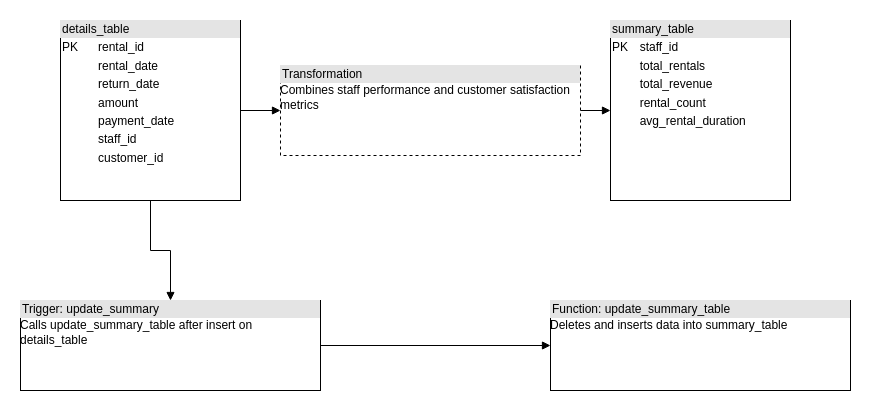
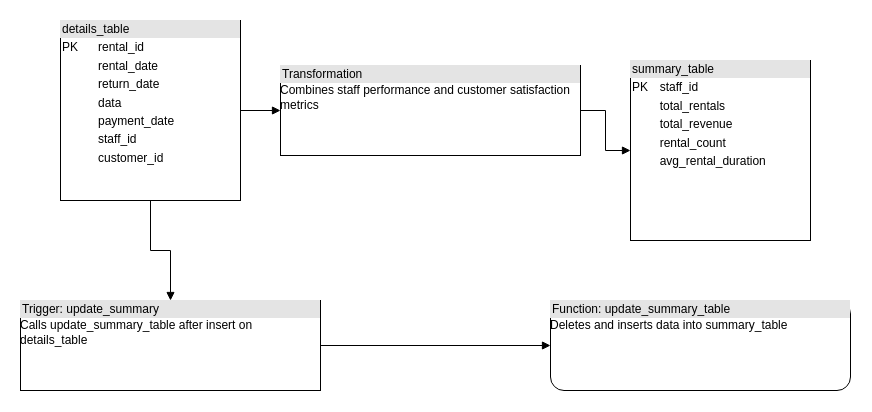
node "details_table PK rental_id rental_date return_date amount payment_date staff_id customer_id": label "details_table PK rental_id rental_date return_date amount payment_date staff_id customer_id" -> "details_table PK rental_id rental_date return_date data payment_date staff_id customer_id"
node "Transformation Combines staff performance and customer satisfaction metrics": style dashed -> solid
node "summary_table PK staff_id total_rentals total_revenue rental_count avg_rental_duration": moved (701, 111) -> (721, 151)
node "Function: update_summary_table Deletes and inserts data into summary_table": shape rectangle -> rounded rectangle
